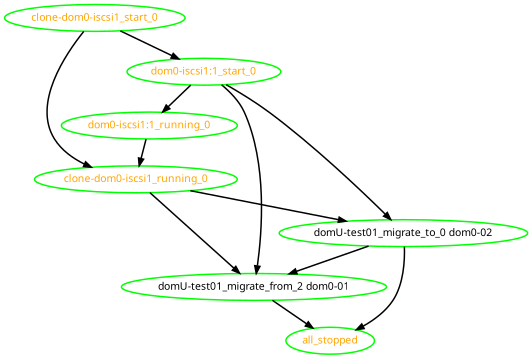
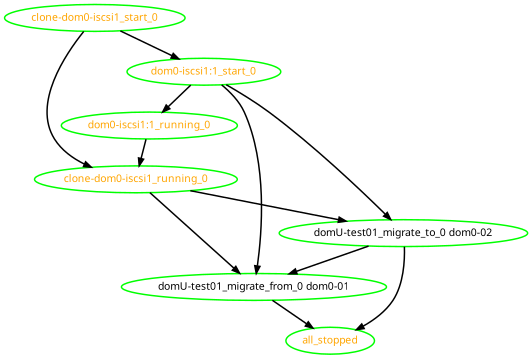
node "domU-test01_migrate_from_2 dom0-01": label "domU-test01_migrate_from_2 dom0-01" -> "domU-test01_migrate_from_0 dom0-01"
